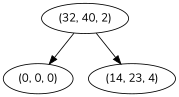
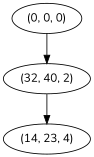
edge "(32, 40, 2)" -> "(0, 0, 0)": reversed
